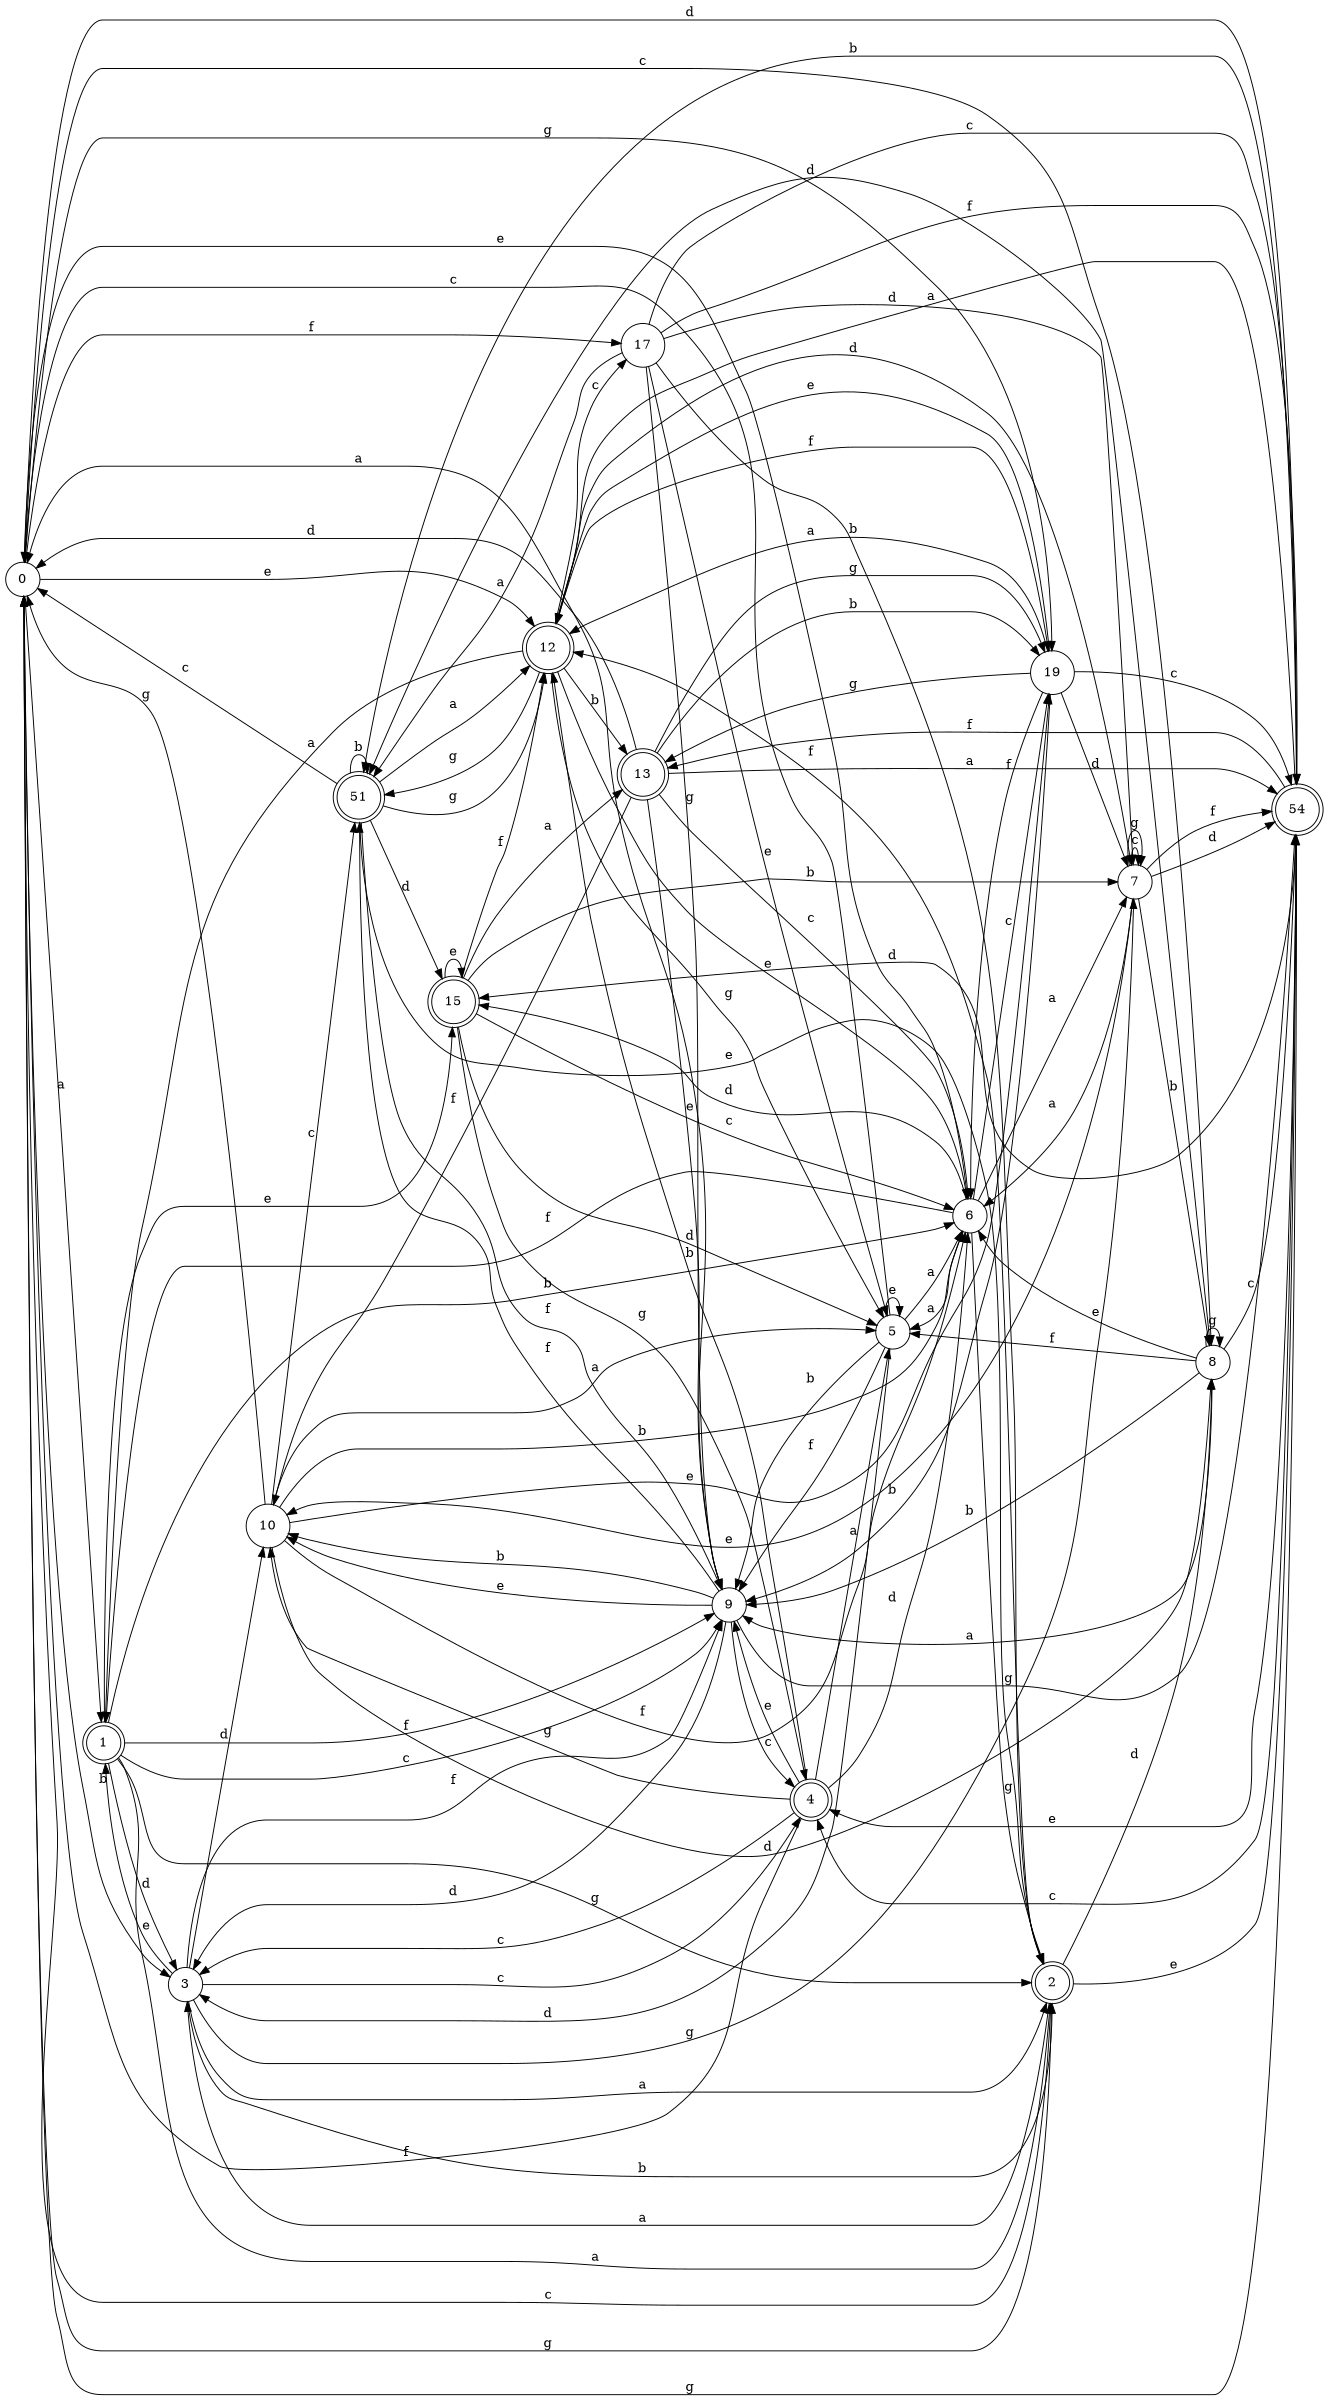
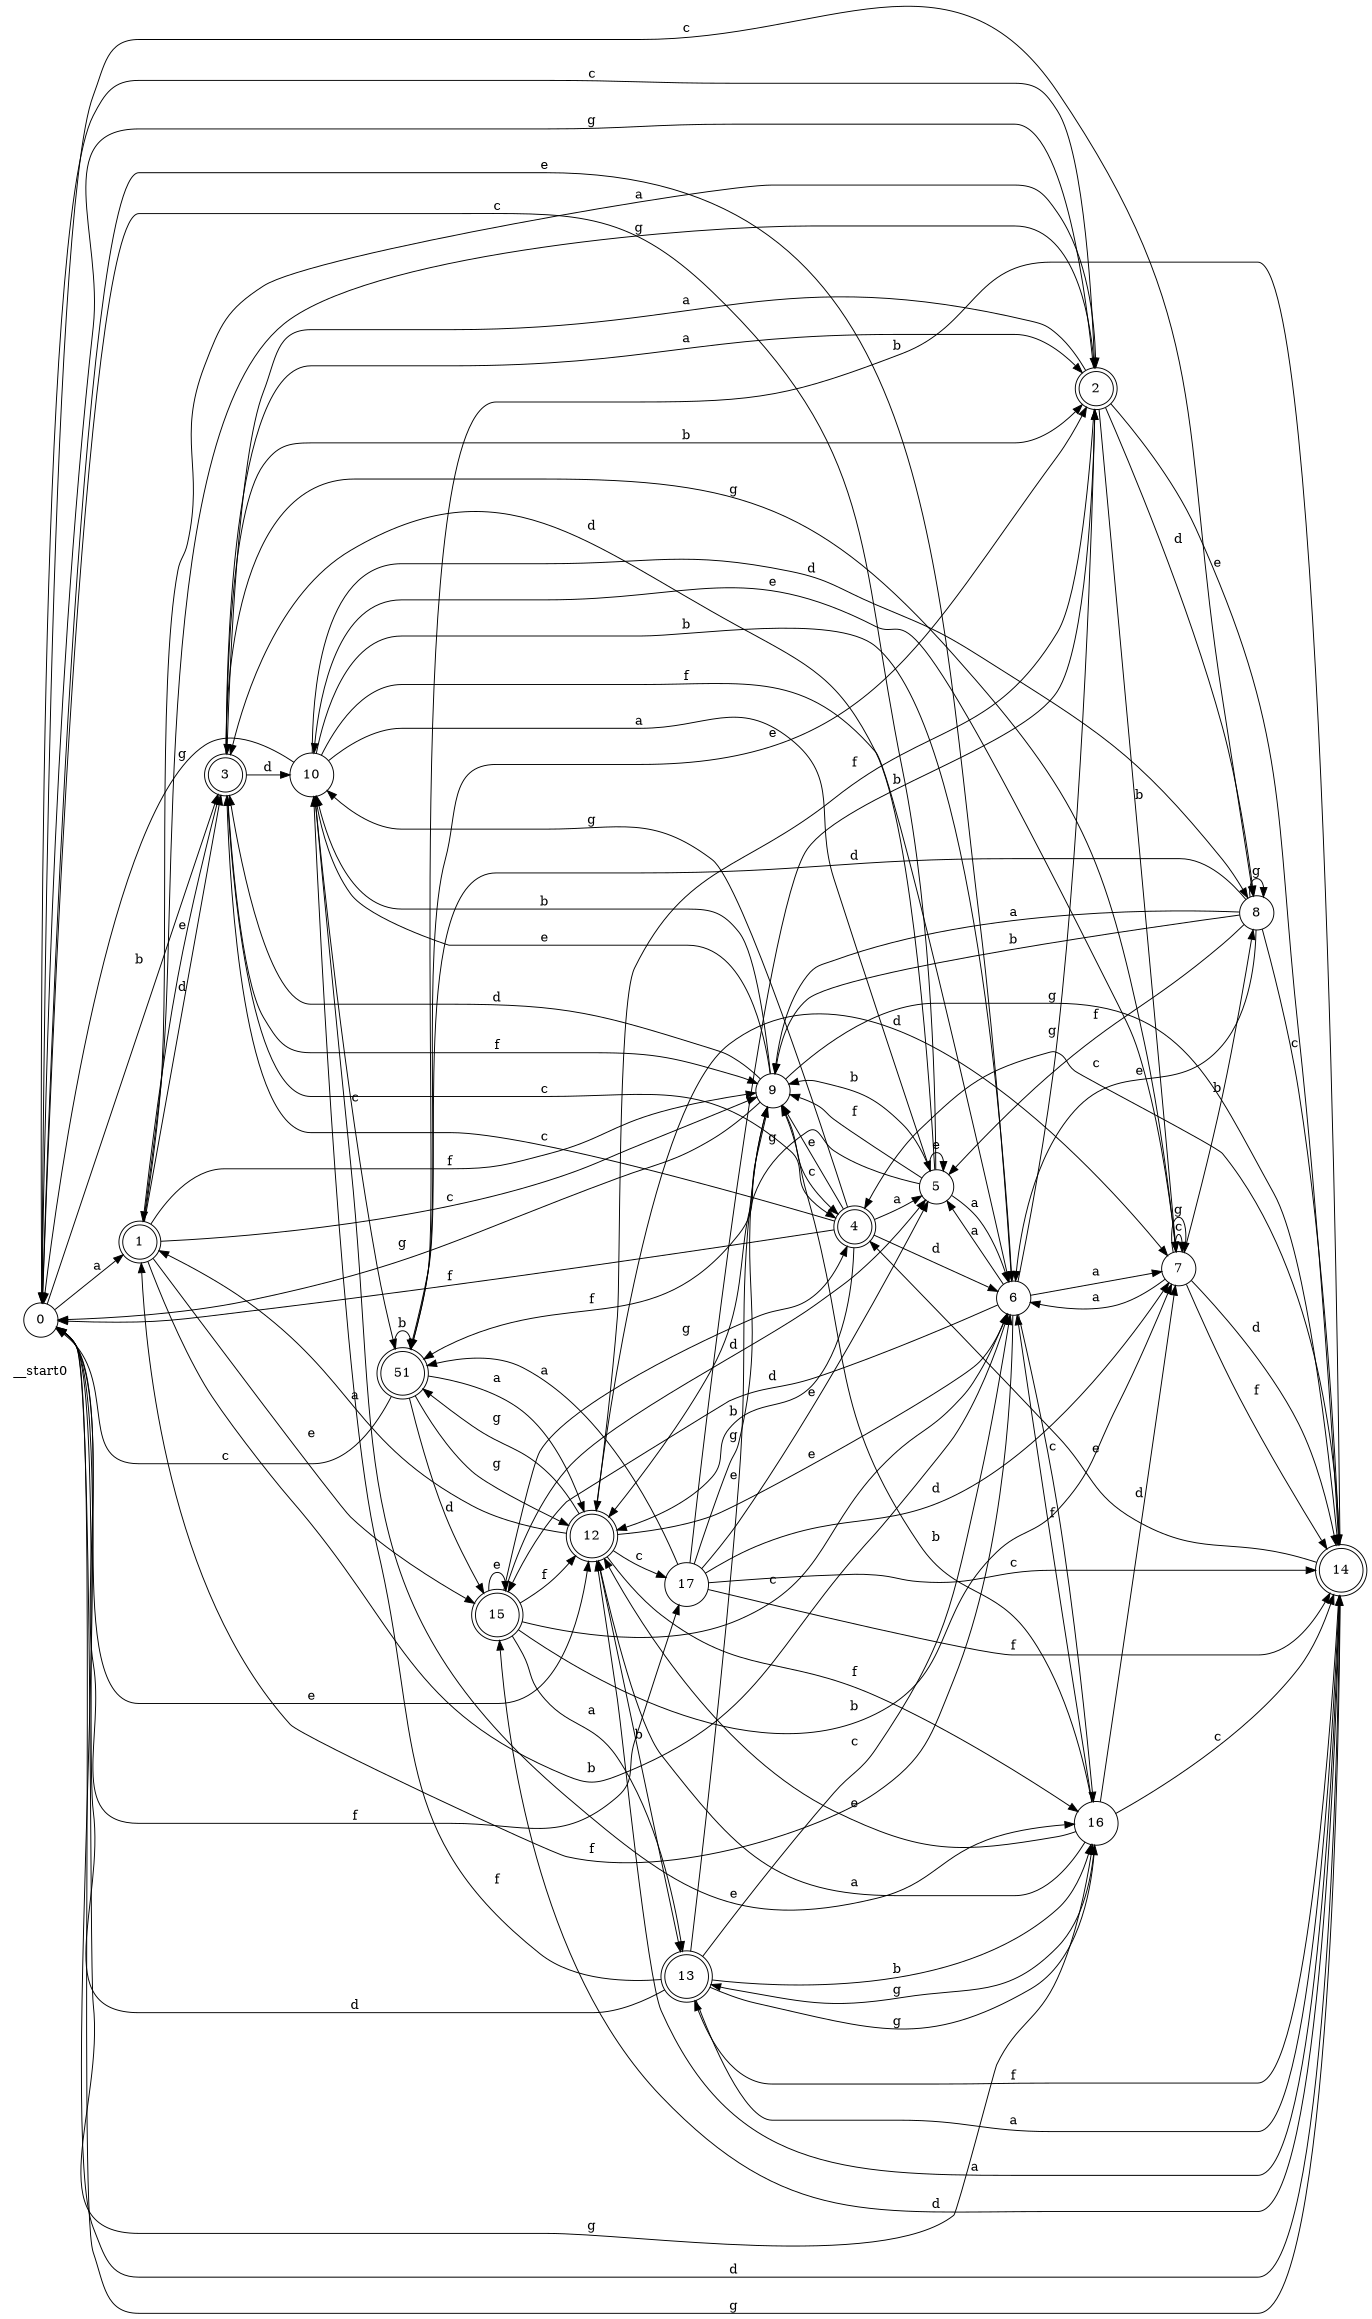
edge "9" -> "0": label "a" -> "g"
node "19": label "19" -> "16"
node "54": label "54" -> "14"
edge "2" -> "7": added, label "b"
edge "12" -> "5": reversed
edge "51" -> "9": removed, label "f"
node "__start0": added
node "3": shape circle -> doublecircle
